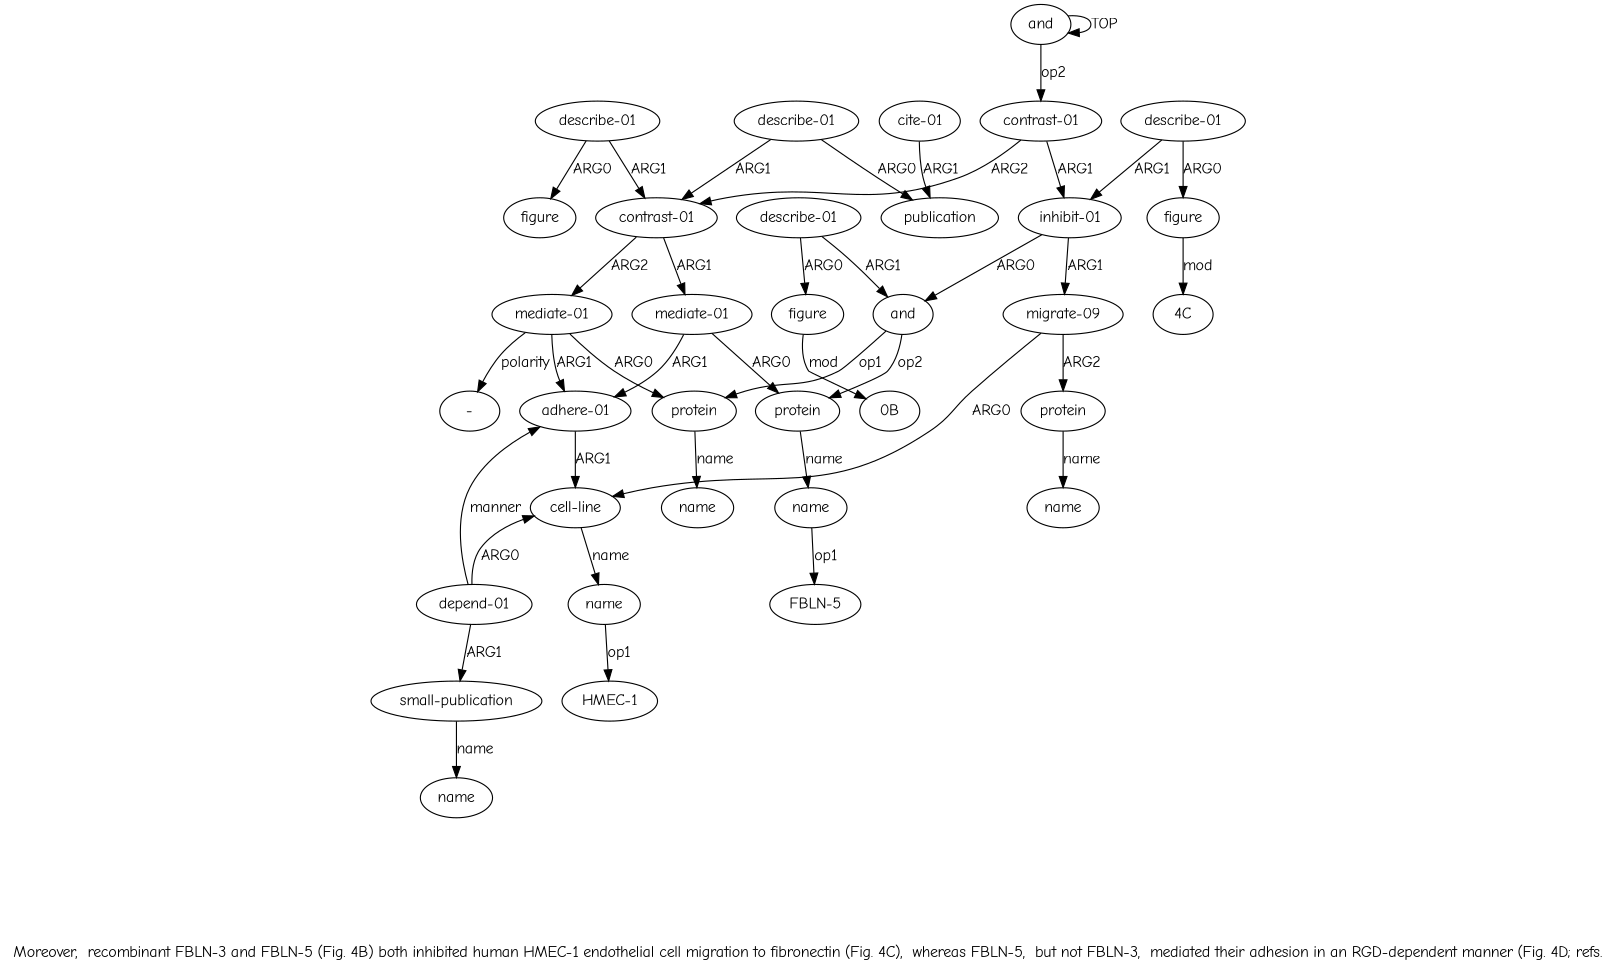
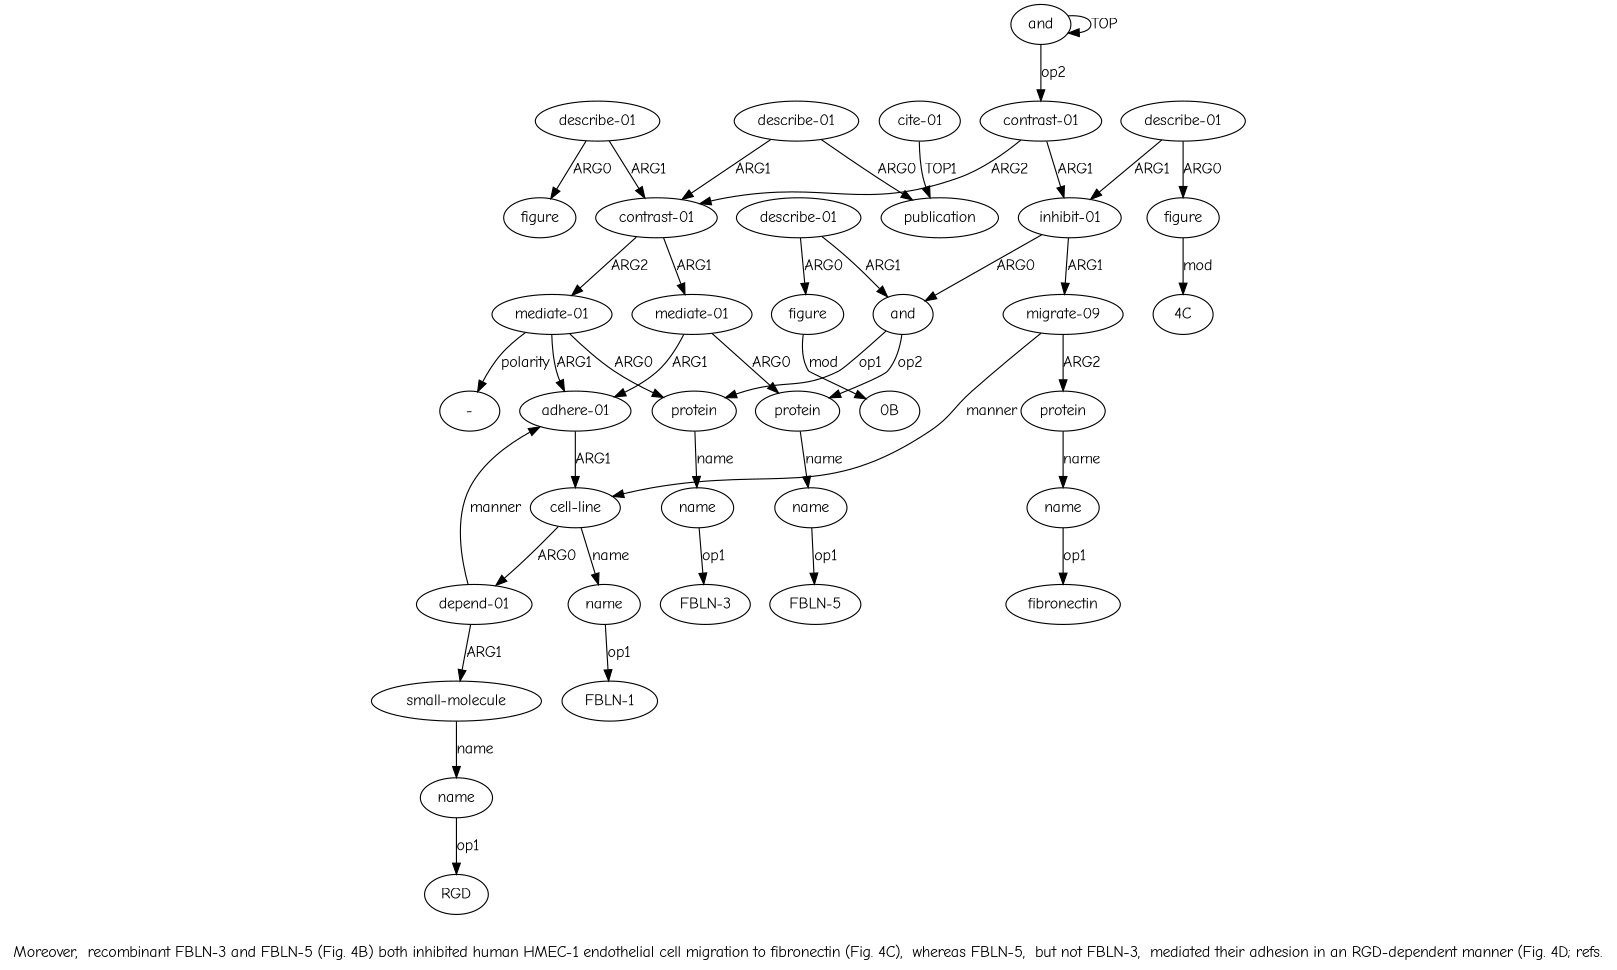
edge "cite-01" -> "publication": label "ARG1" -> "TOP1"
edge "migrate-09" -> "cell-line": label "ARG0" -> "manner"
edge "depend-01" -> "cell-line": reversed
node "FBLN-3": added
node "fibronectin": added
node "small-publication": label "small-publication" -> "small-molecule"
node "HMEC-1": label "HMEC-1" -> "FBLN-1"
node "RGD": added
